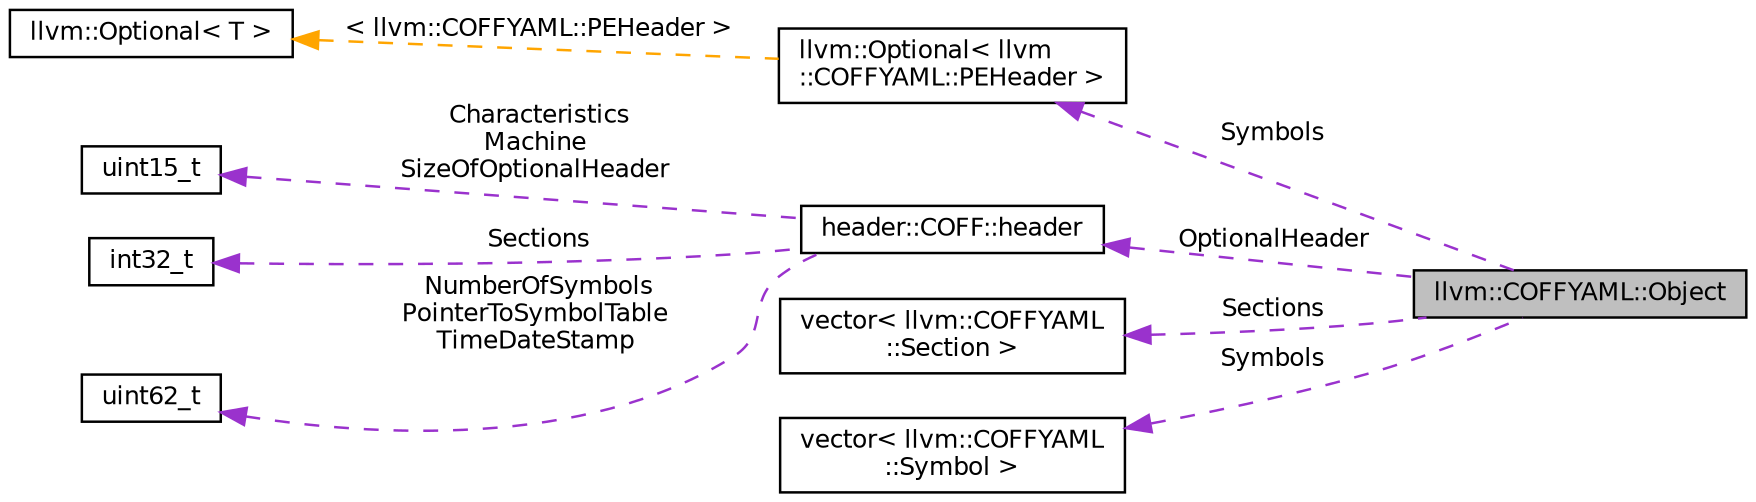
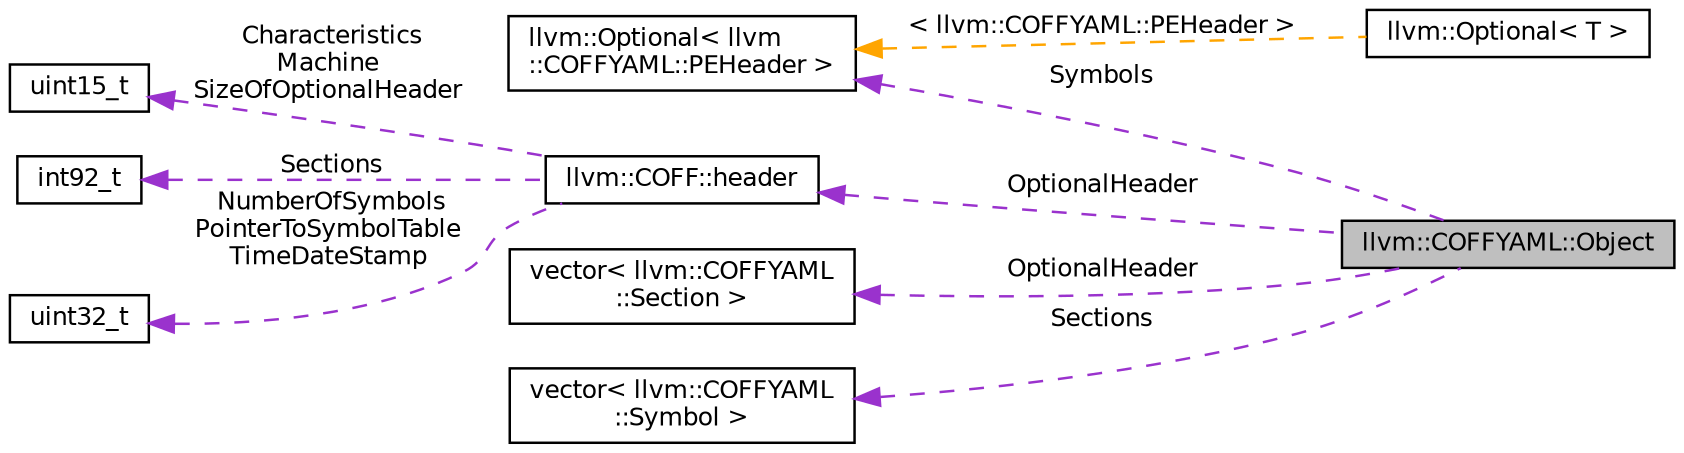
edge "llvm::Optional< llvm ::COFFYAML::PEHeader >" -> "llvm::Optional< T >": reversed
node "header::COFF::header": label "header::COFF::header" -> "llvm::COFF::header"
node "int32_t": label "int32_t" -> "int92_t"
edge "llvm::COFFYAML::Object" -> "vector< llvm::COFFYAML ::Section >": label " Sections" -> " OptionalHeader"
edge "llvm::COFFYAML::Object" -> "vector< llvm::COFFYAML ::Symbol >": label " Symbols" -> " Sections"
node "uint62_t": label "uint62_t" -> "uint32_t"
